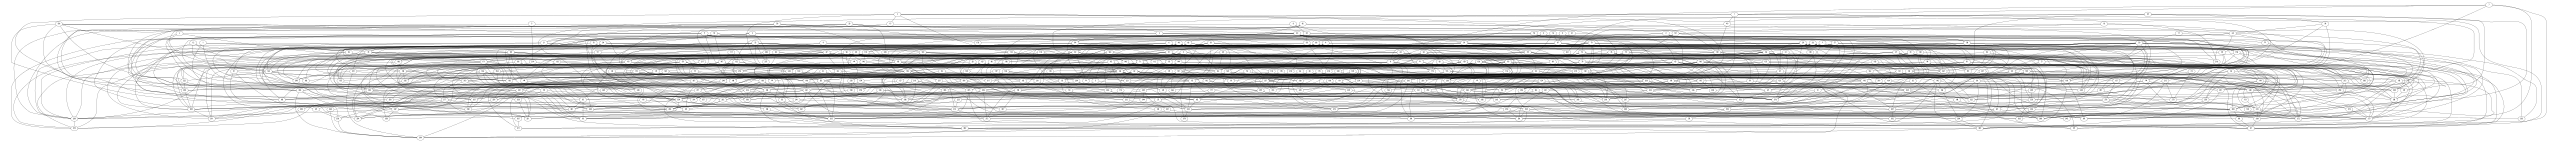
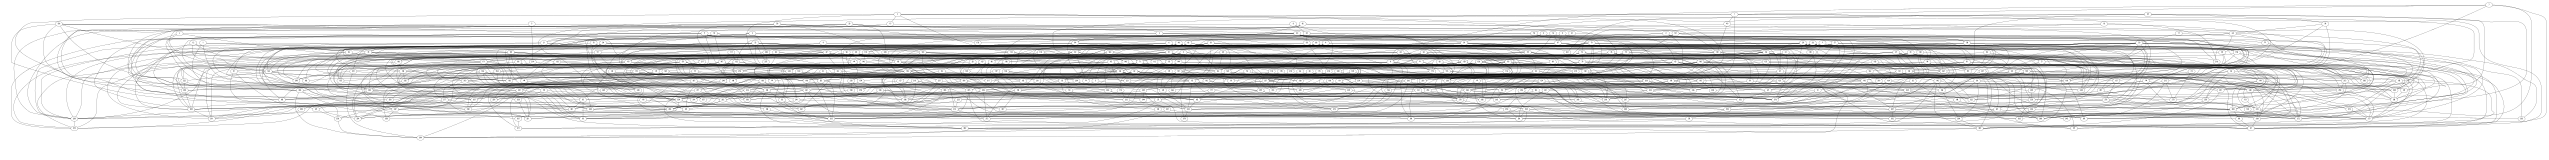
node "153": removed
node "334": removed
